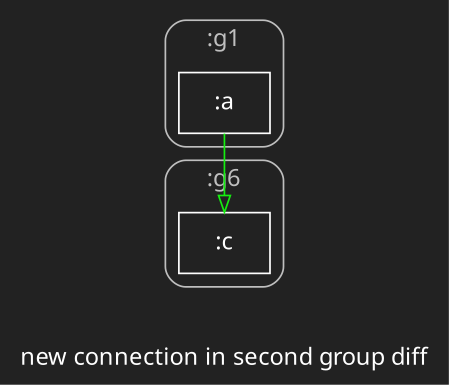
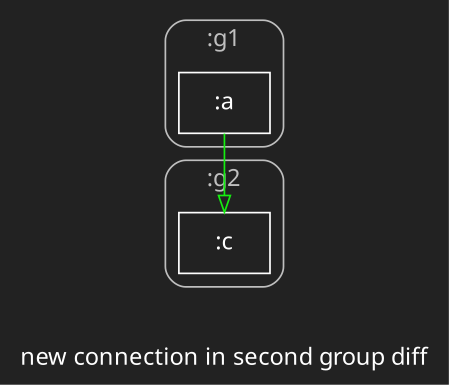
cluster ":g6": label ":g6" -> ":g2"
